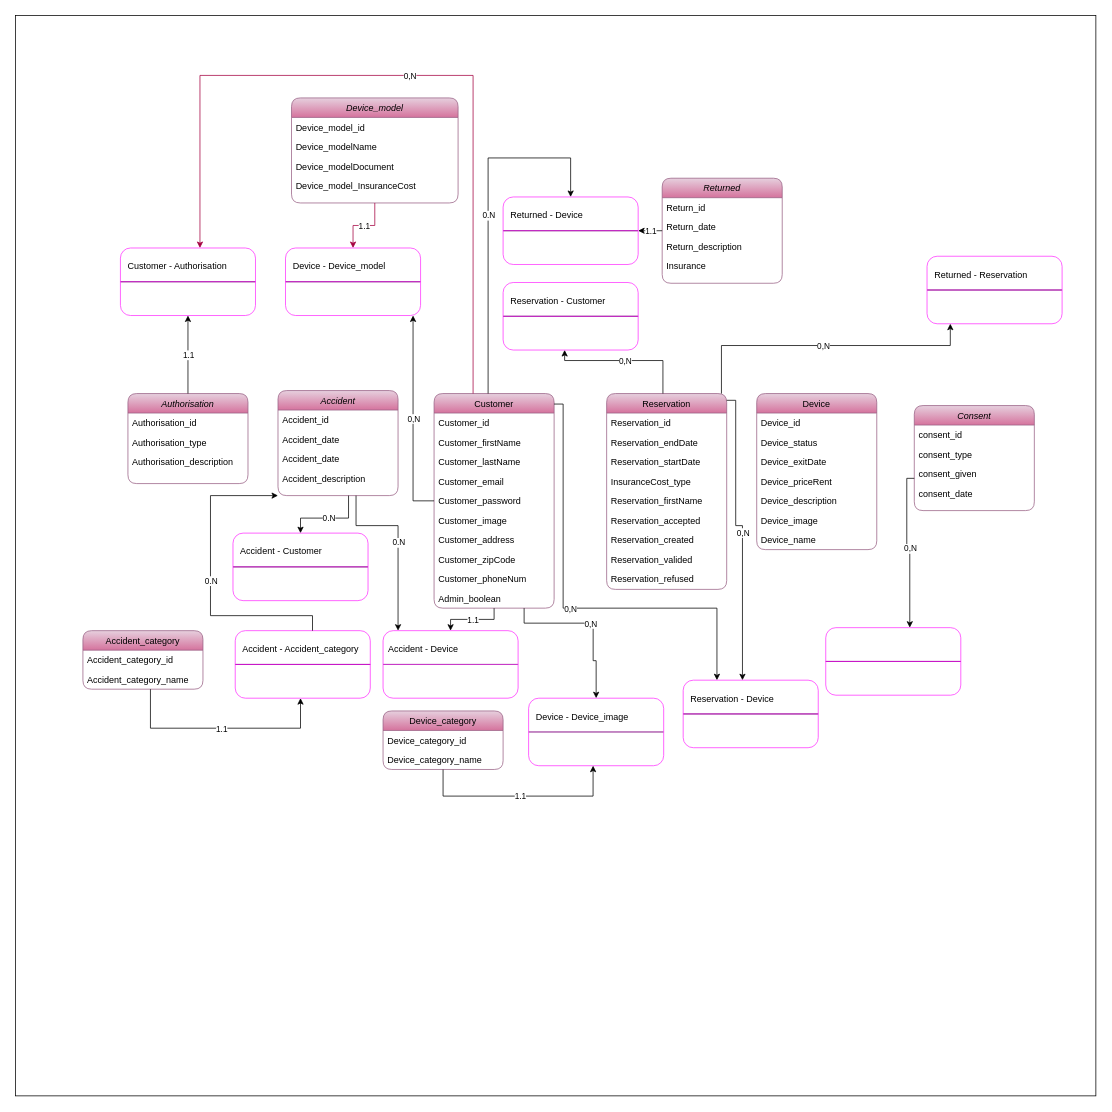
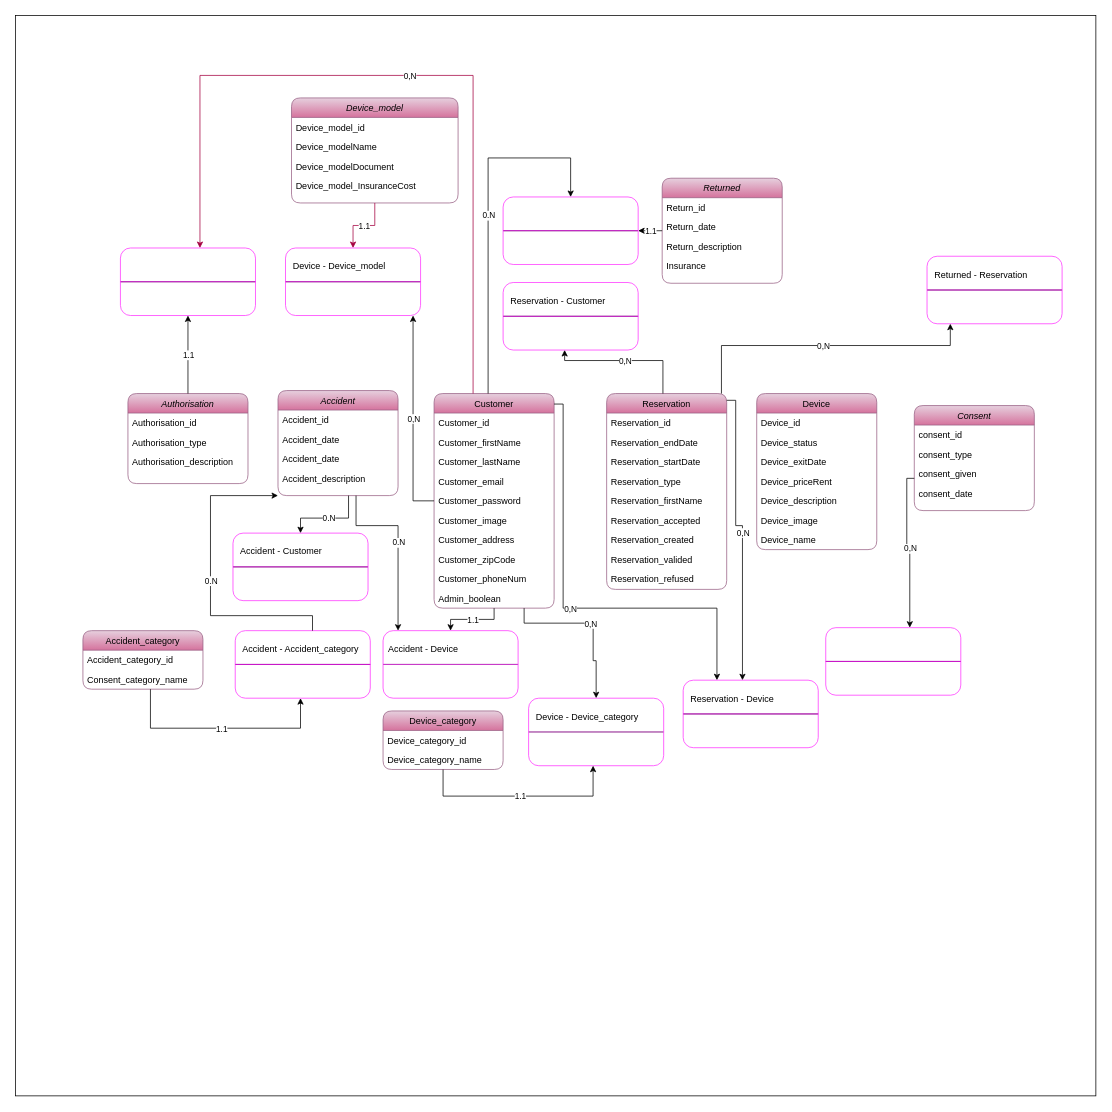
node "Returned - Device": removed
node "Customer - Authorisation": removed
node "InsuranceCost_type": label "InsuranceCost_type" -> "Reservation_type"
node "Accident_category_name": label "Accident_category_name" -> "Consent_category_name"
node "Device - Device_image": label "Device - Device_image" -> "Device - Device_category"
